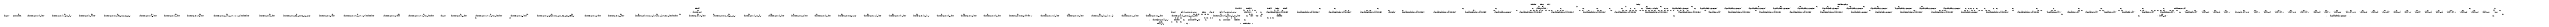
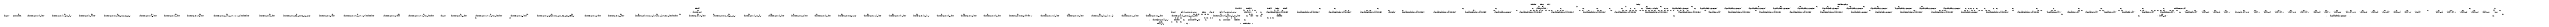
node "(Call,data[0] == 0xa2)": removed
